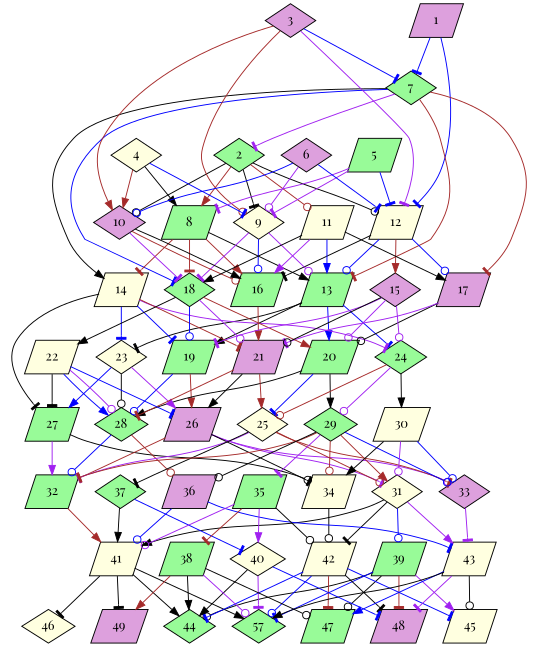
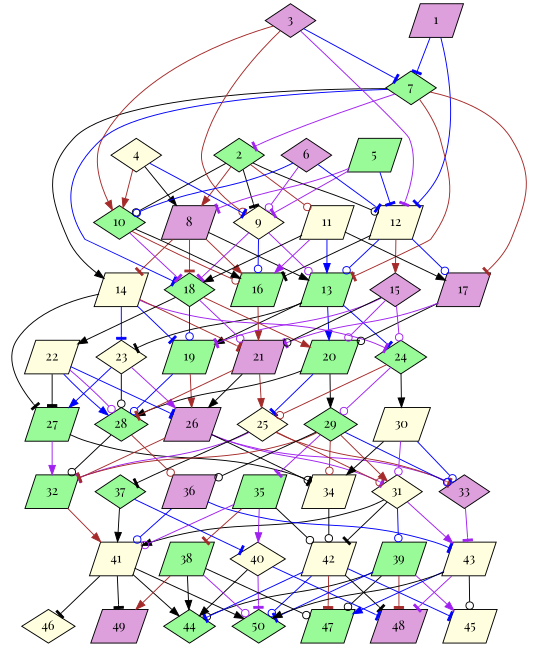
node "10": fillcolor plum -> palegreen
node "8": fillcolor palegreen -> plum
edge "28" -> "32": color blue -> black
node "57": label "57" -> "50"
